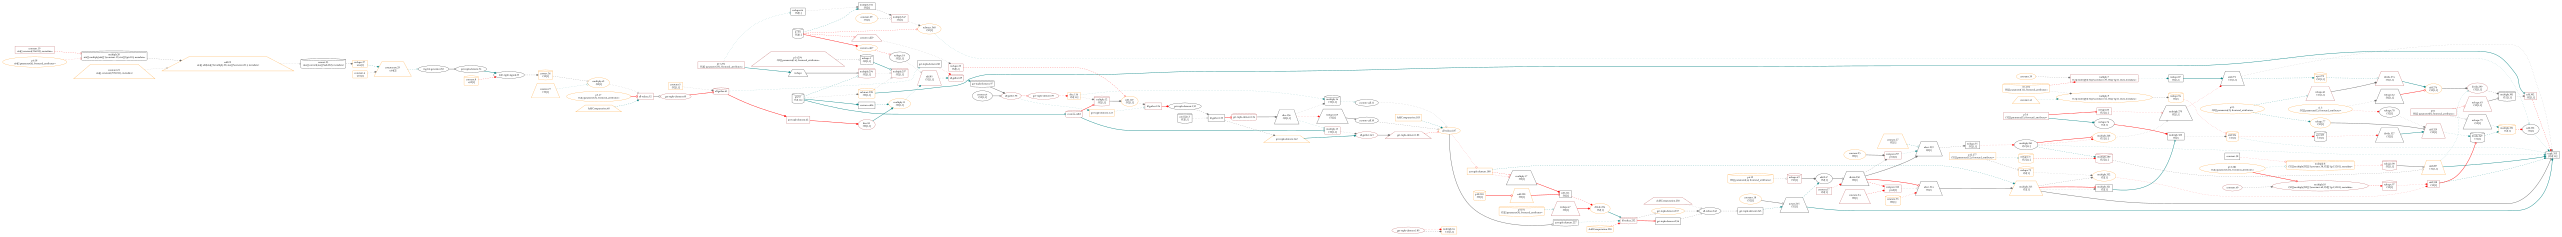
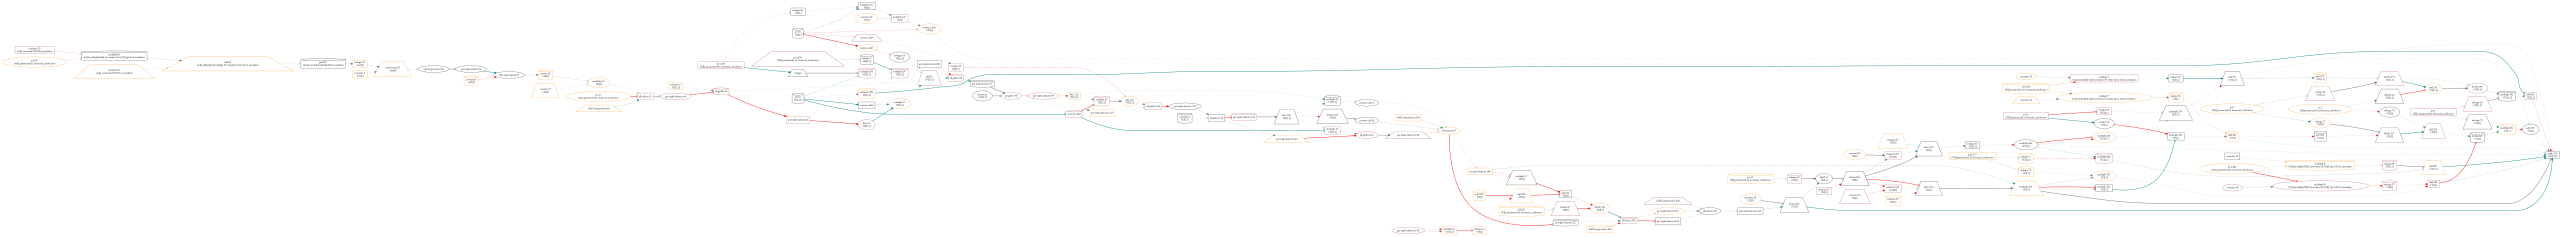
edge "add.271 f32[1,1]" -> "tuple.353 (f32[1,1]": arrowhead diamond -> odot
node "convert.25 u64[] convert(s64[] %add.22), metadata=": label "convert.25 u64[] convert(s64[] %add.22), metadata=" -> "pred.25 u64[] convert(s64[] %add.22), metadata="
edge "reshape.77 f32[1]" -> "add.329 f32[1]": now "reshape.77 f32[1]" -> "divide.327 f32[1]"
edge "add.287 f32[1,1]" -> "divide.299 f32[1,1]": now "divide.274 f32[1,1]" -> "divide.299 f32[1,1]"
edge "get-tuple-element.142" -> "all-gather.143": color teal -> red
edge "all-reduce.187" -> "get-tuple-element.227": color gray40 -> red
node "reshape.44 f32[1]": added
